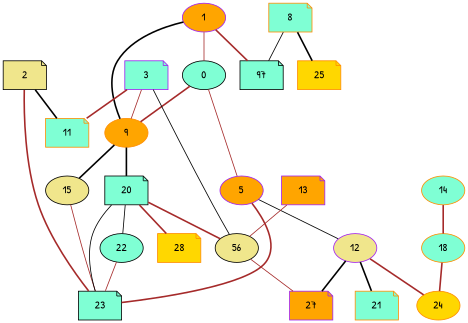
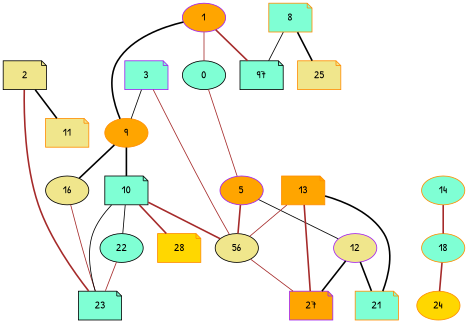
node "25": fillcolor gold -> khaki
edge "0" -- "9": removed
edge "3" -- "11": removed
edge "3" -- "9": color brown -> black
node "11": fillcolor aquamarine -> khaki
edge "3" -- "56": color black -> brown
node "15": label "15" -> "16"
node "20": label "20" -> "10"
node "13": color purple -> darkorange
edge "13" -- "21": added
edge "13" -- "27": added
edge "12" -- "24": removed
edge "5" -- "23": now "5" -- "56"
